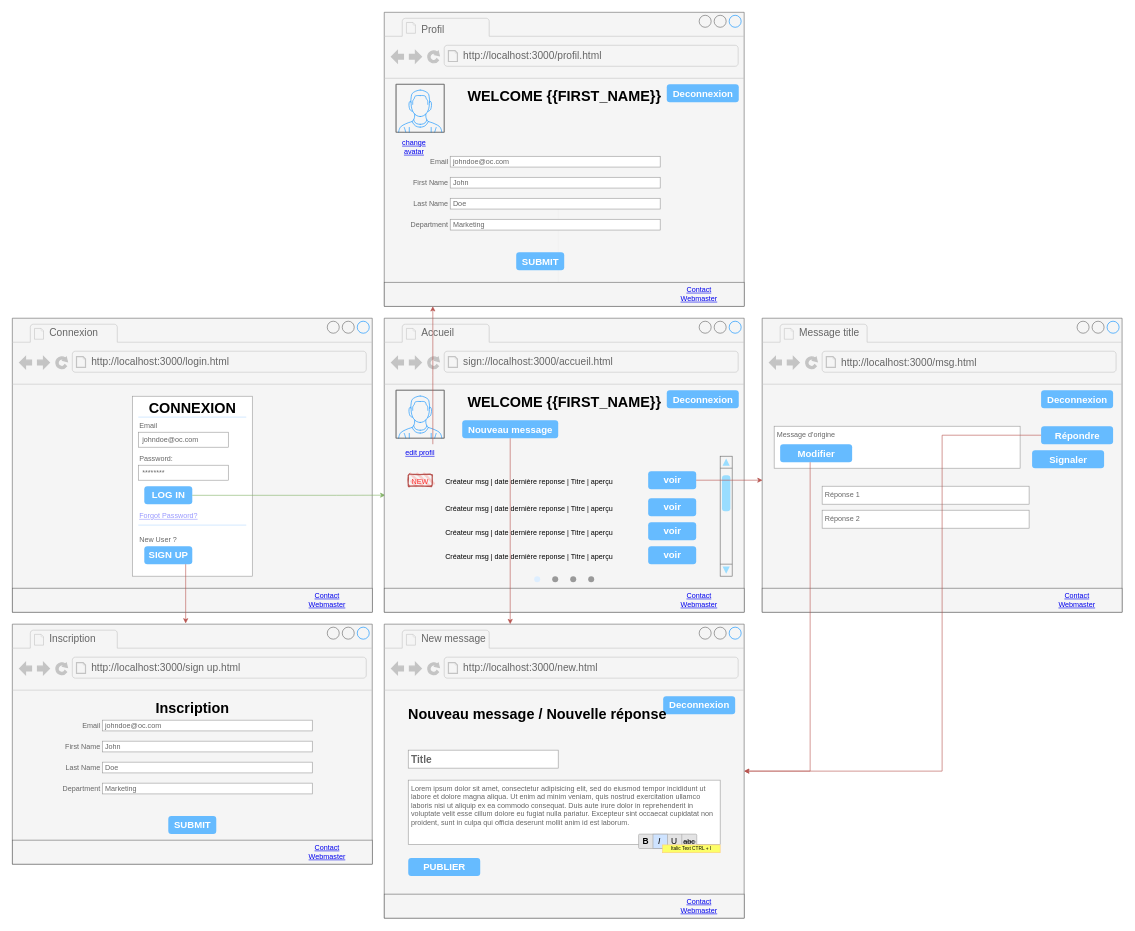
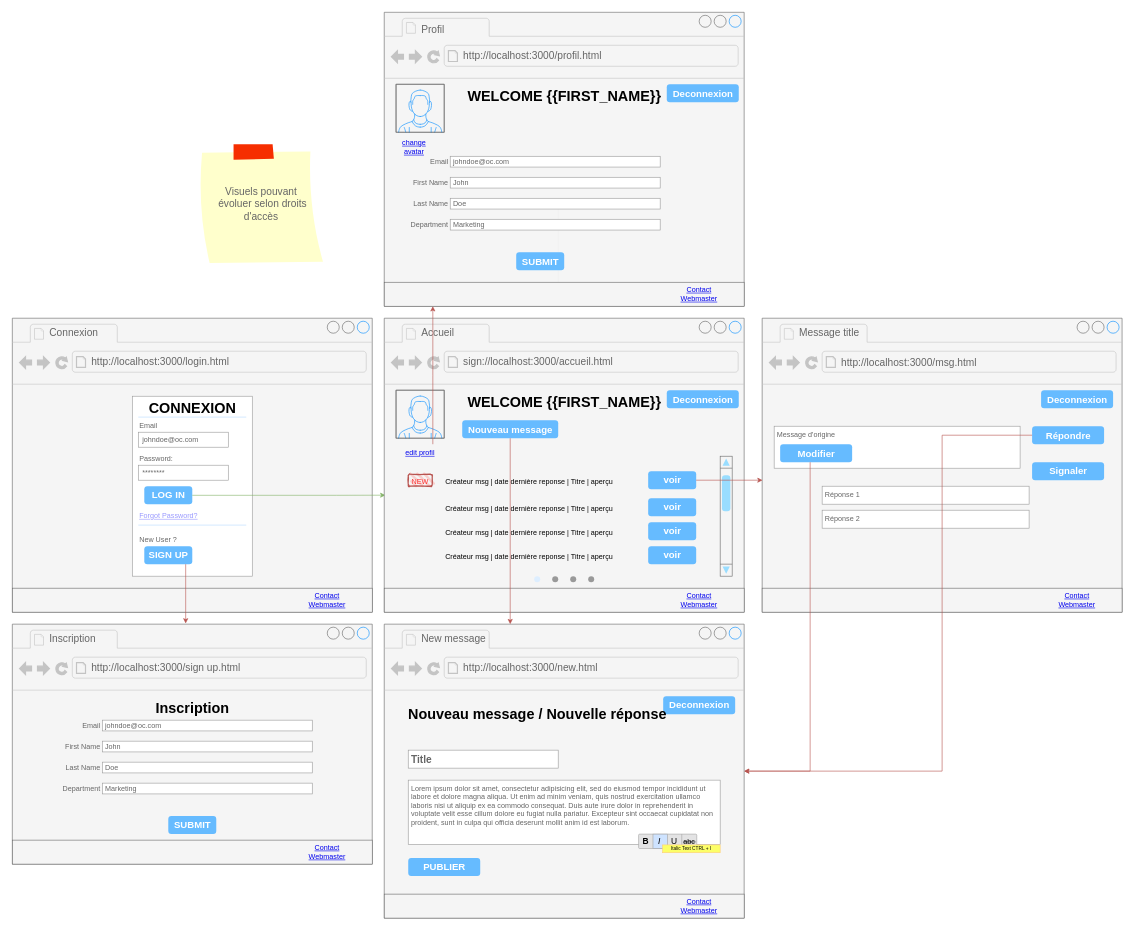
node "Visuels pouvant évoluer selon droits d'accès": added
node "Répondre": moved (1077, 435) -> (1068, 435)
node "Signaler": moved (1068, 459) -> (1068, 471)
